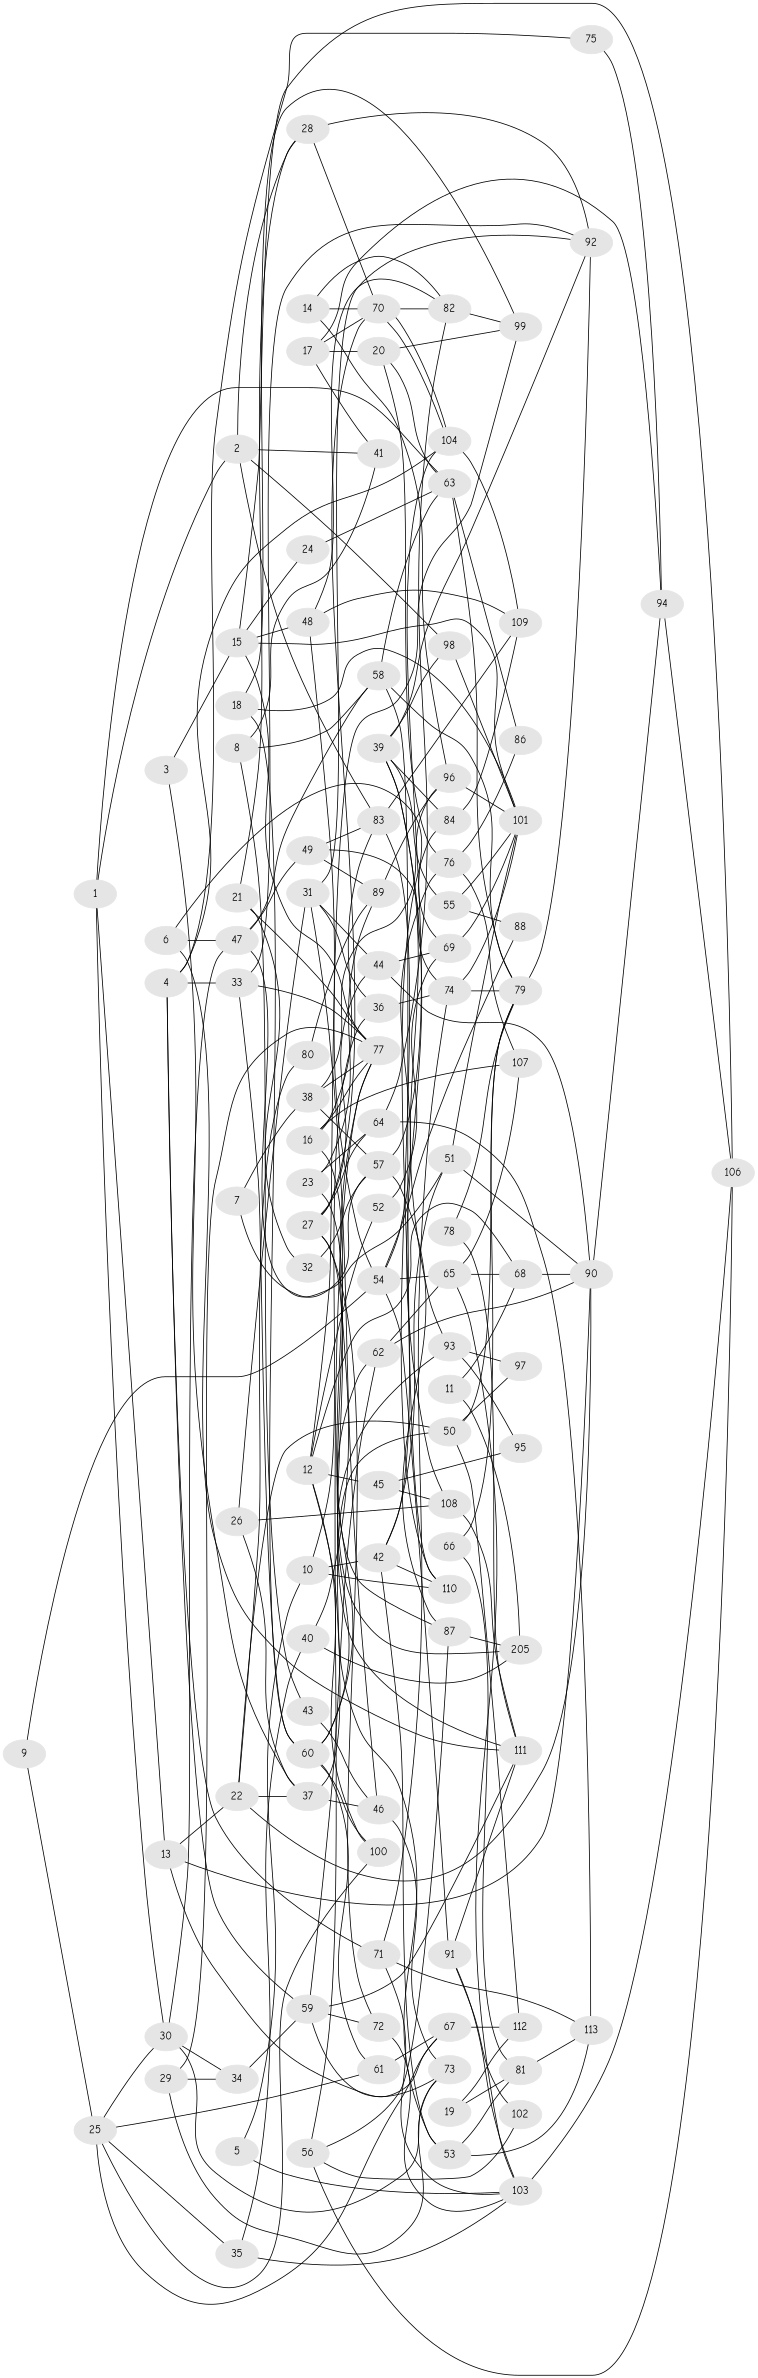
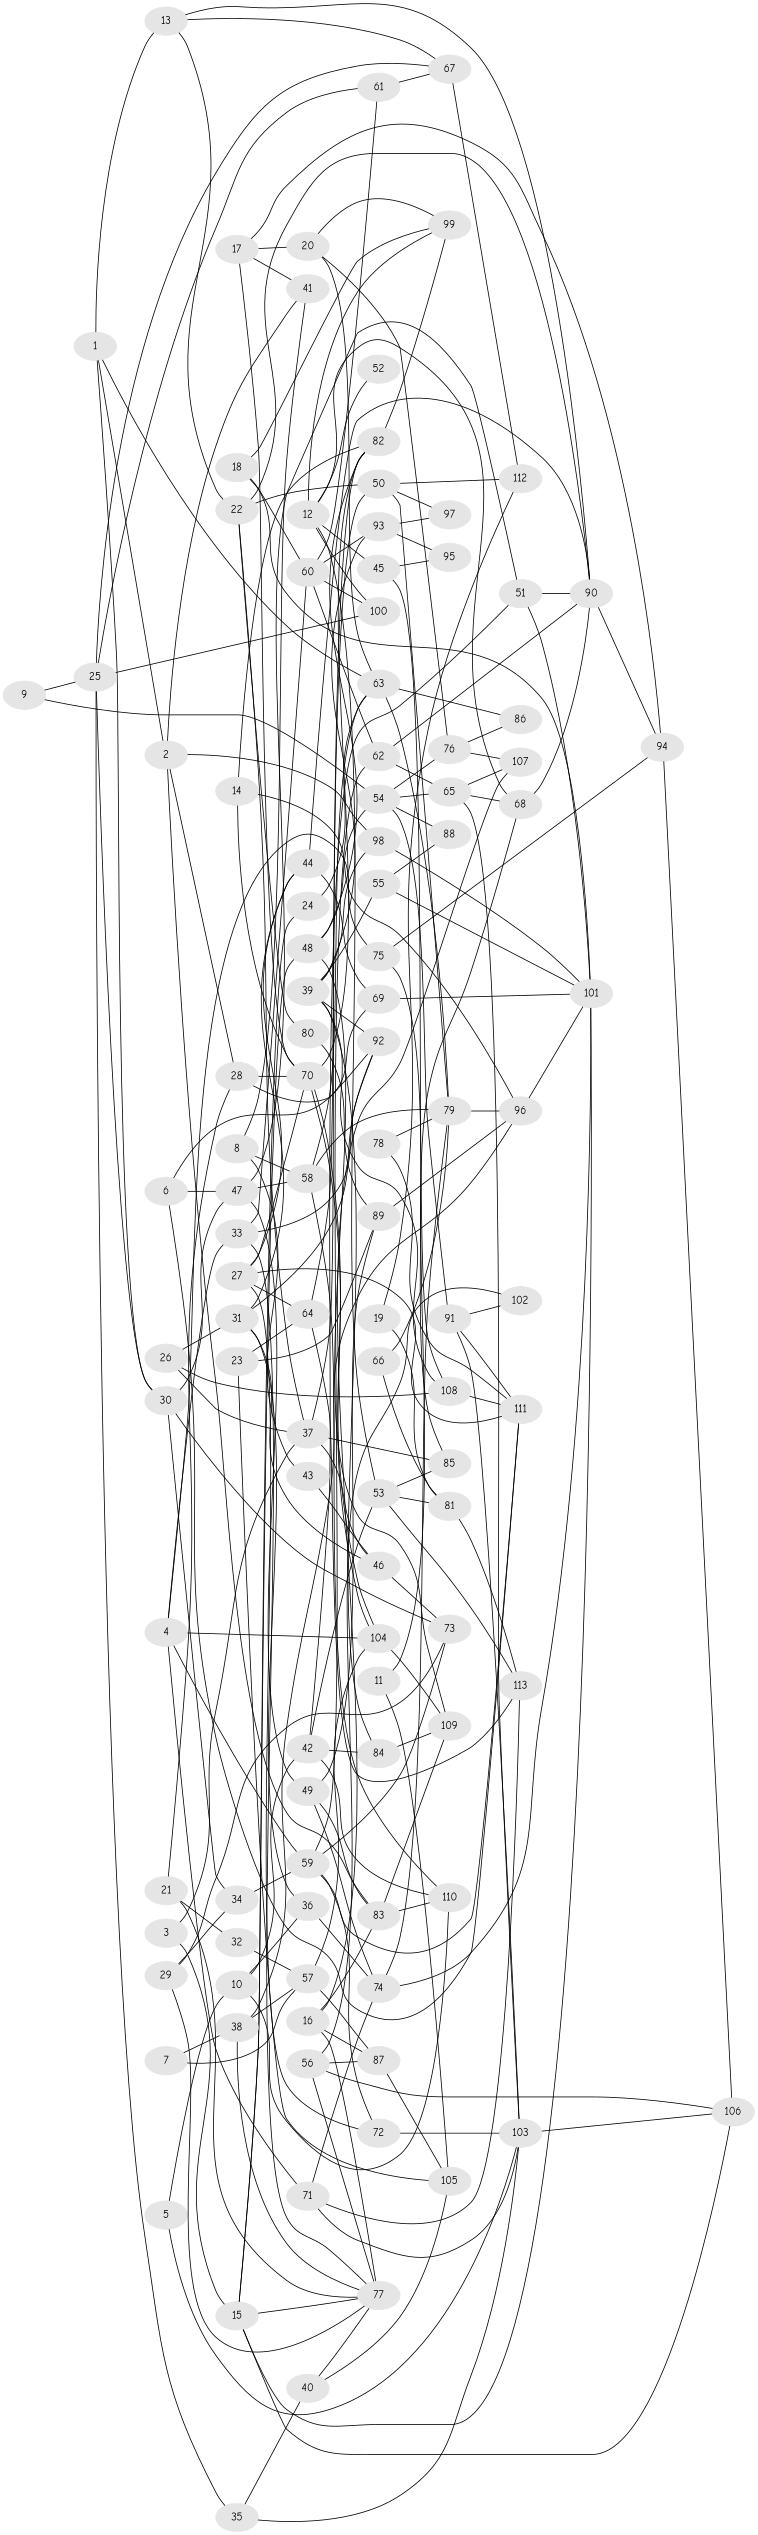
edge "92" -- "79": now "96" -- "79"
edge "69" -- "52": removed
node "85": added
node "205": label "205" -> "105"
